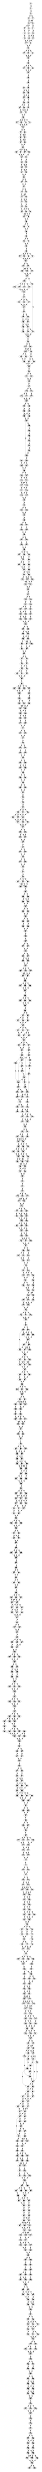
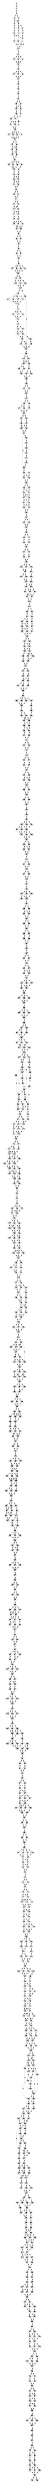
edge "S16" -> "S18": now "S16" -> "S17"
edge "S30" -> "S33": now "S30" -> "S31"
edge "S39" -> "S41": now "S39" -> "S43"
